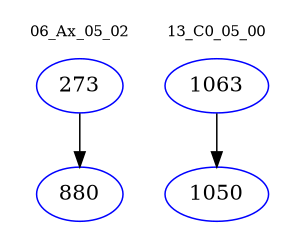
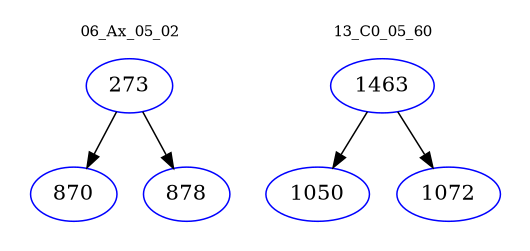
cluster "13_C0_05_00": label "13_C0_05_00" -> "13_C0_05_60"
node "1063": label "1063" -> "1463"
node "880": label "880" -> "870"
node "878": added
node "1072": added
